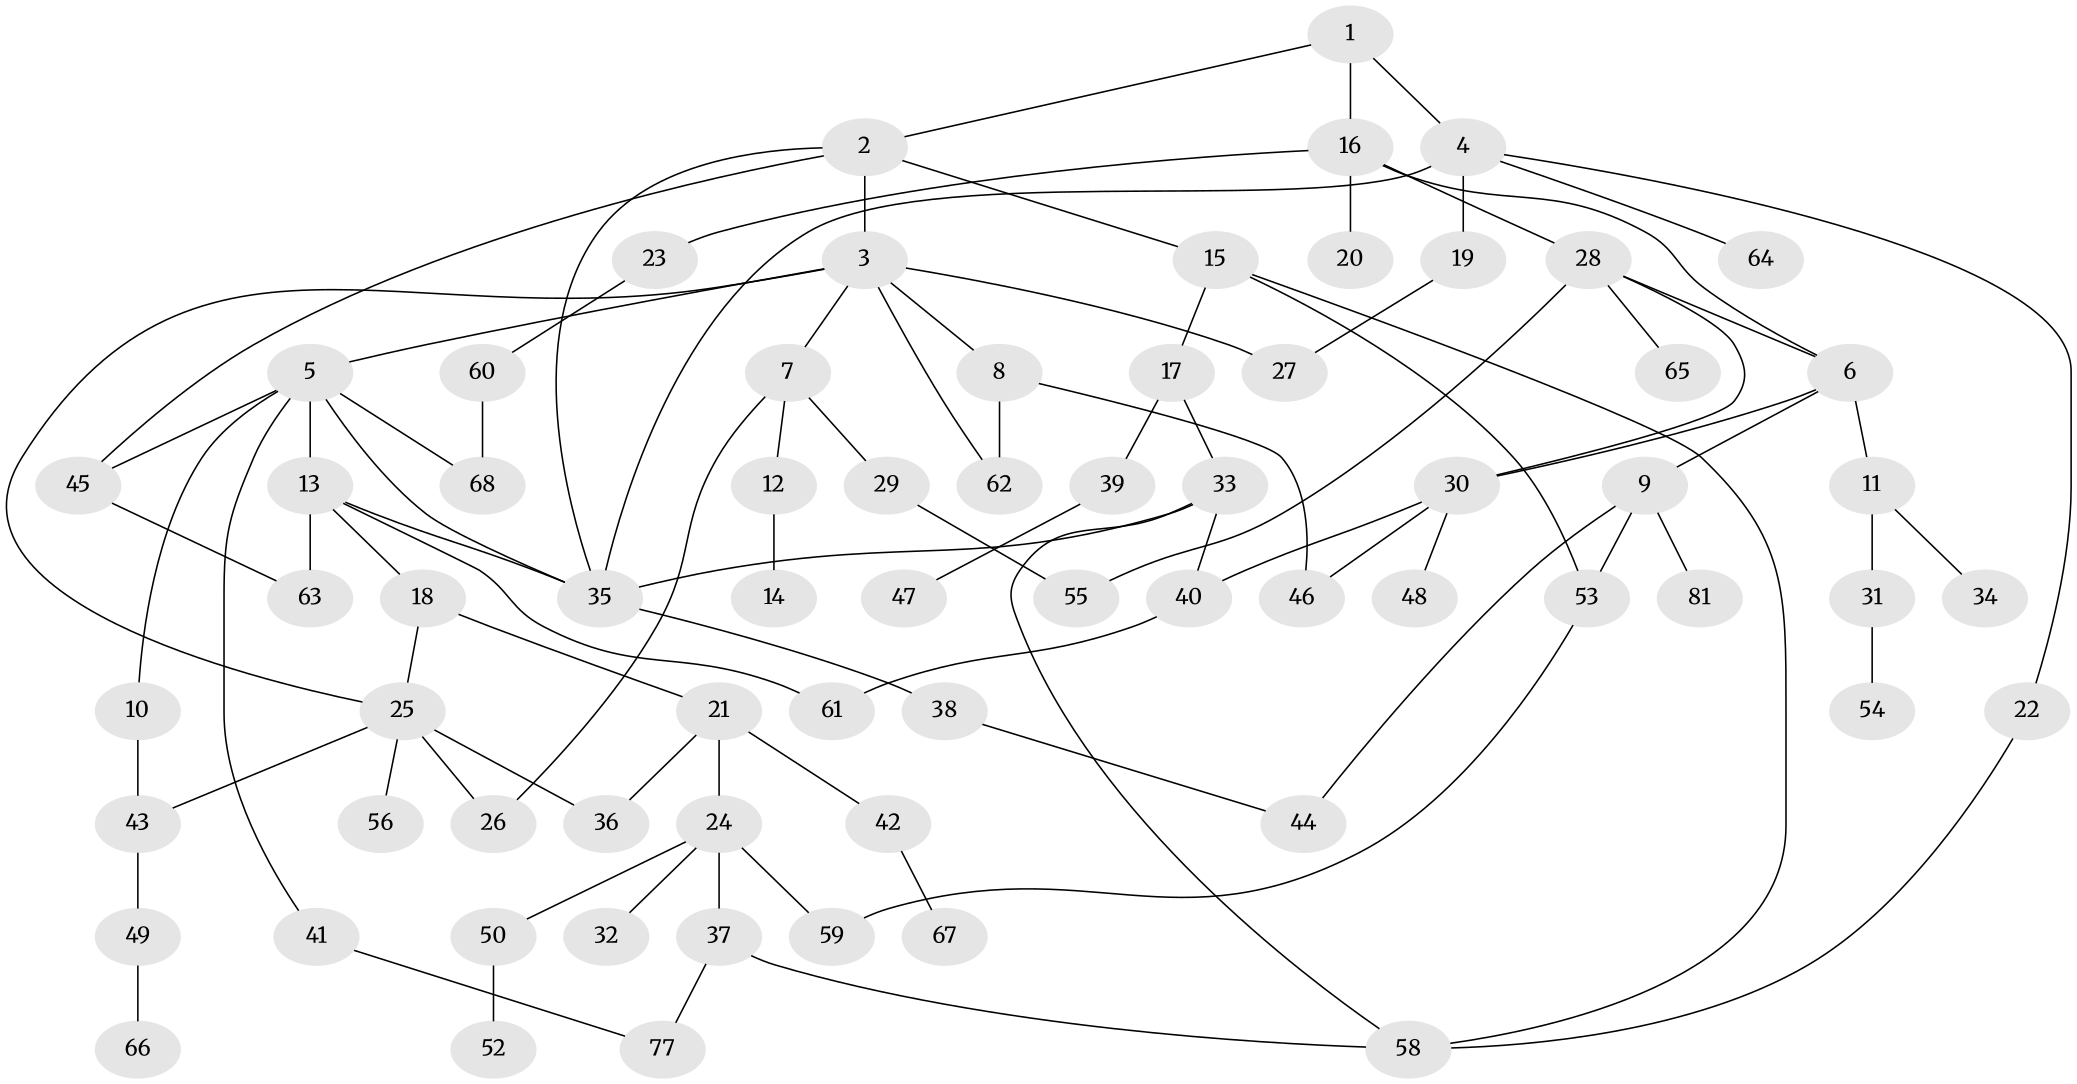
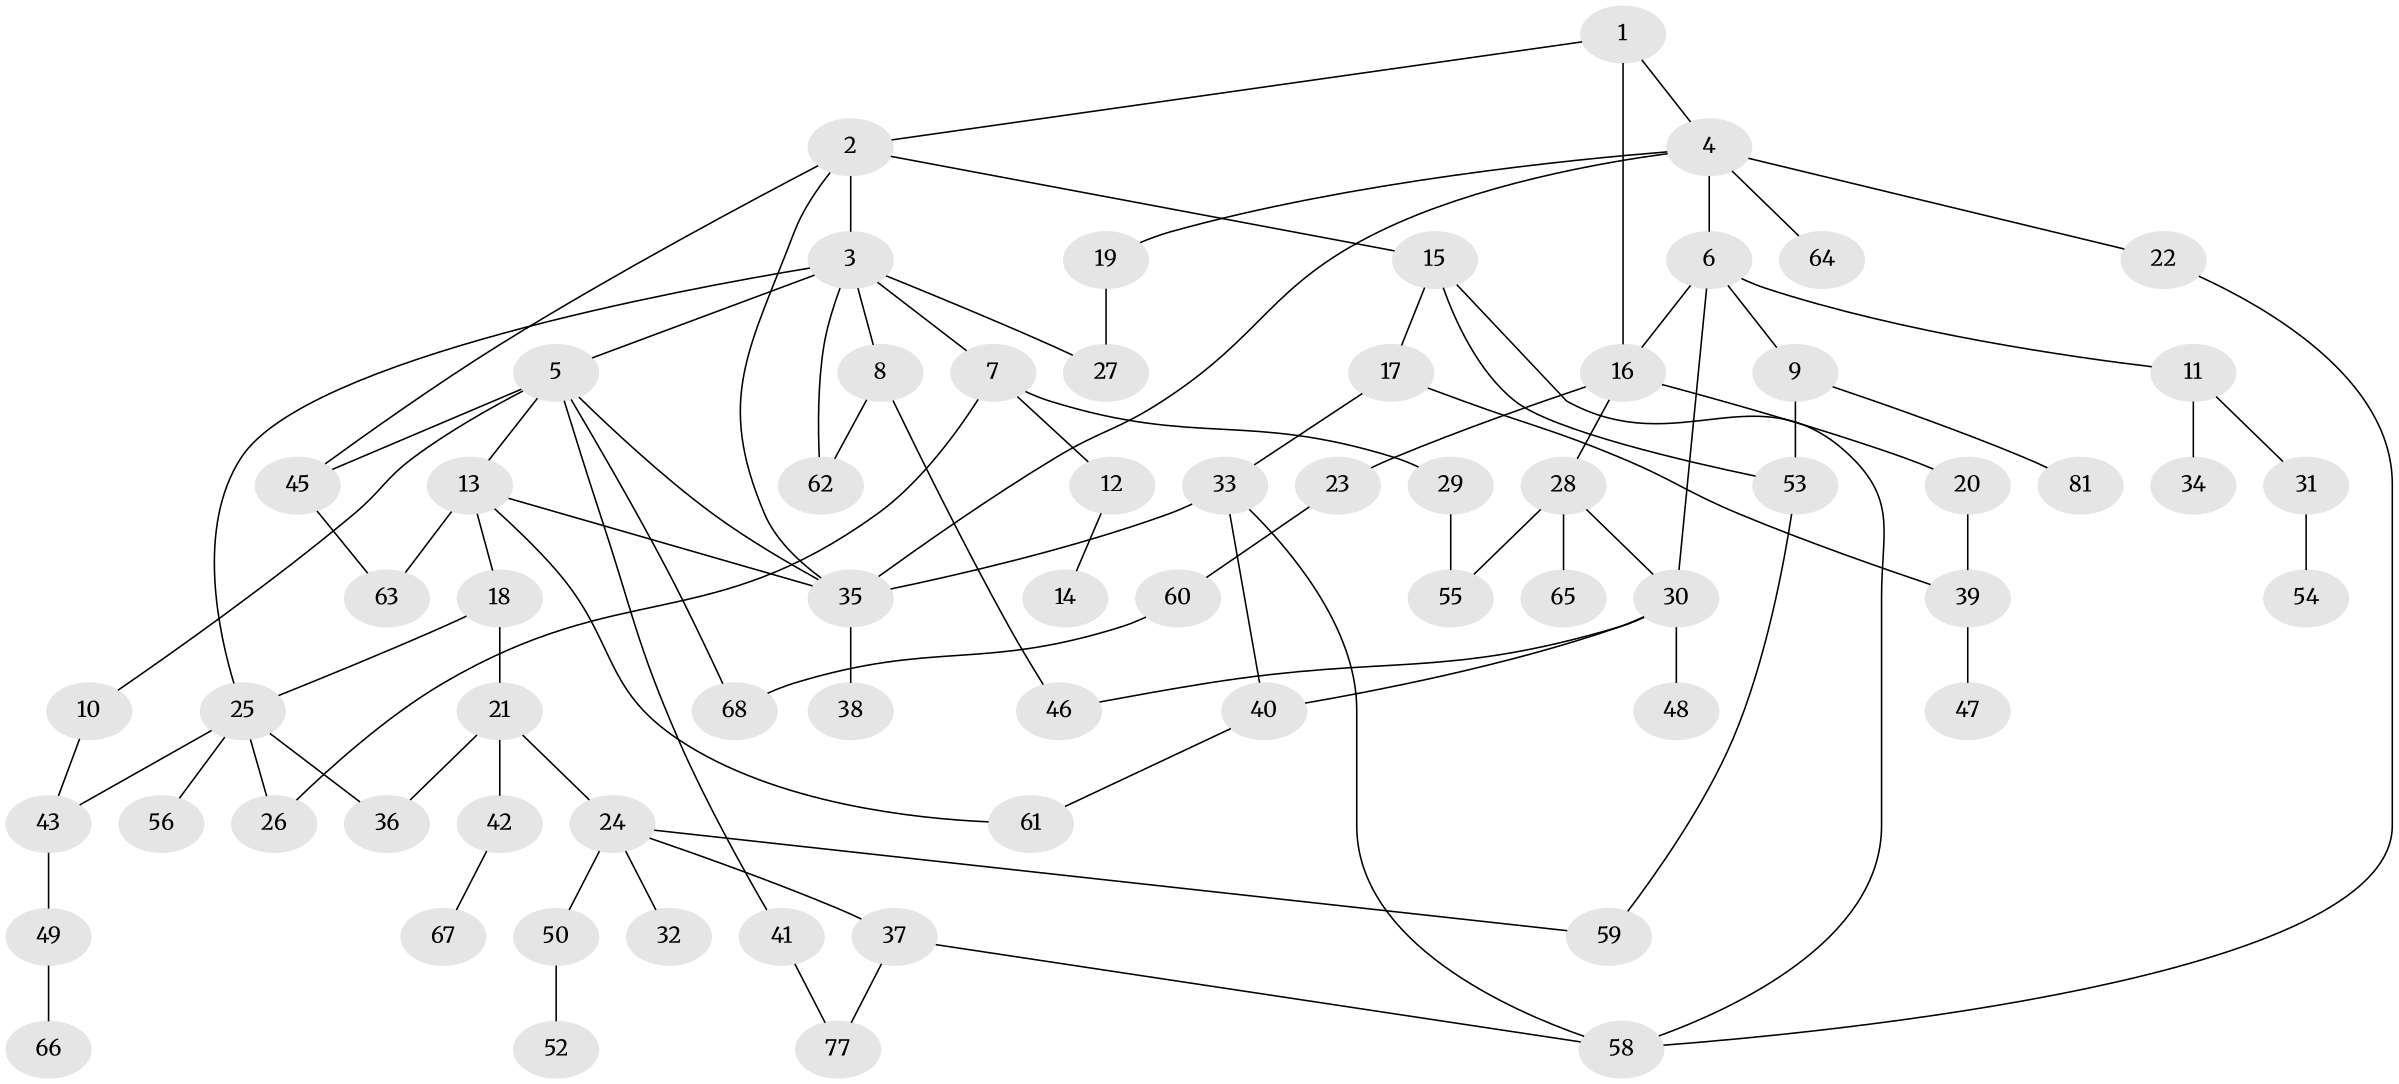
edge "28" -- "6": now "4" -- "6"
edge "20" -- "39": added
node "44": removed
